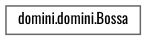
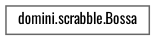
node "domini.domini.Bossa": label "domini.domini.Bossa" -> "domini.scrabble.Bossa"
